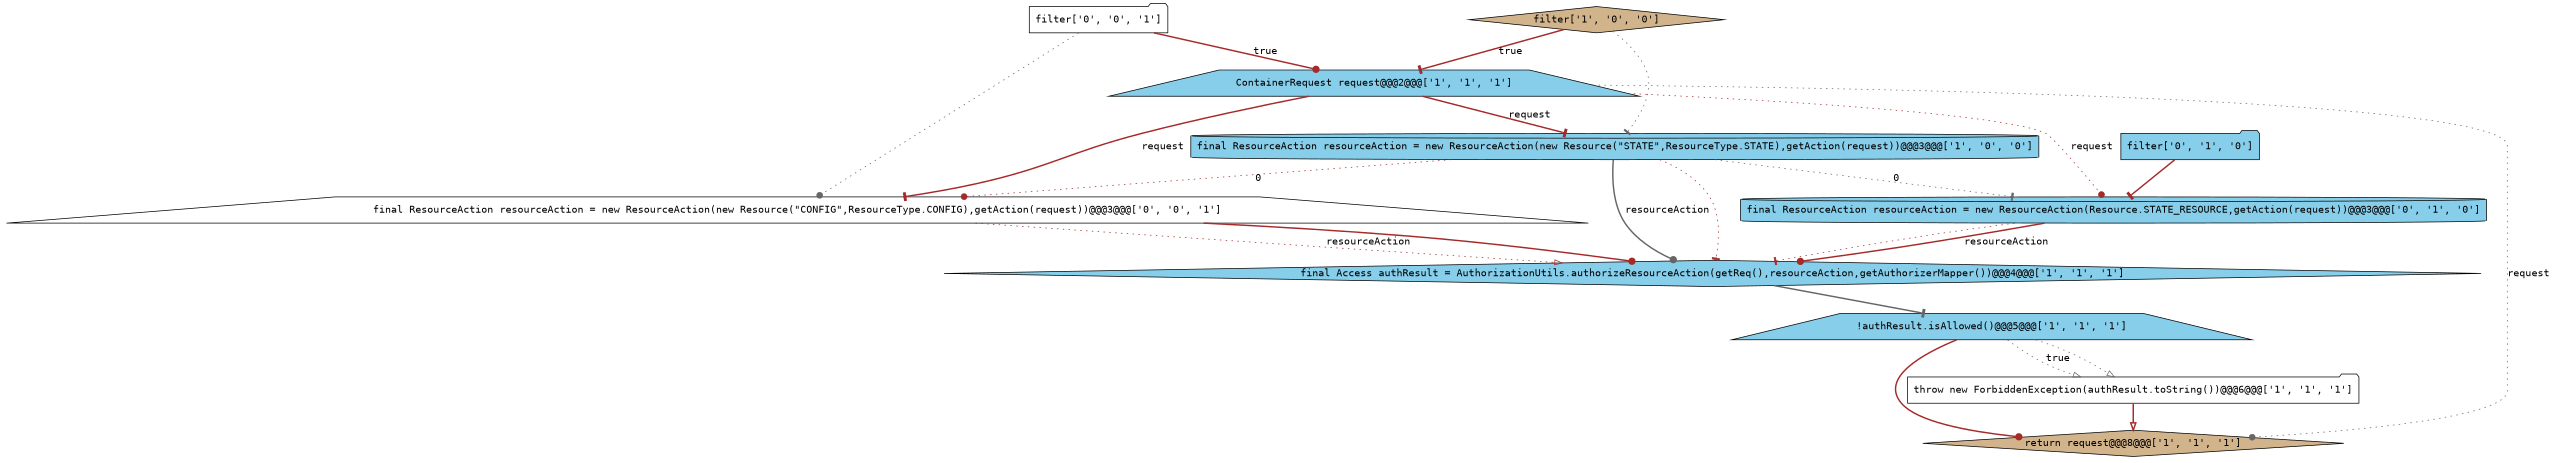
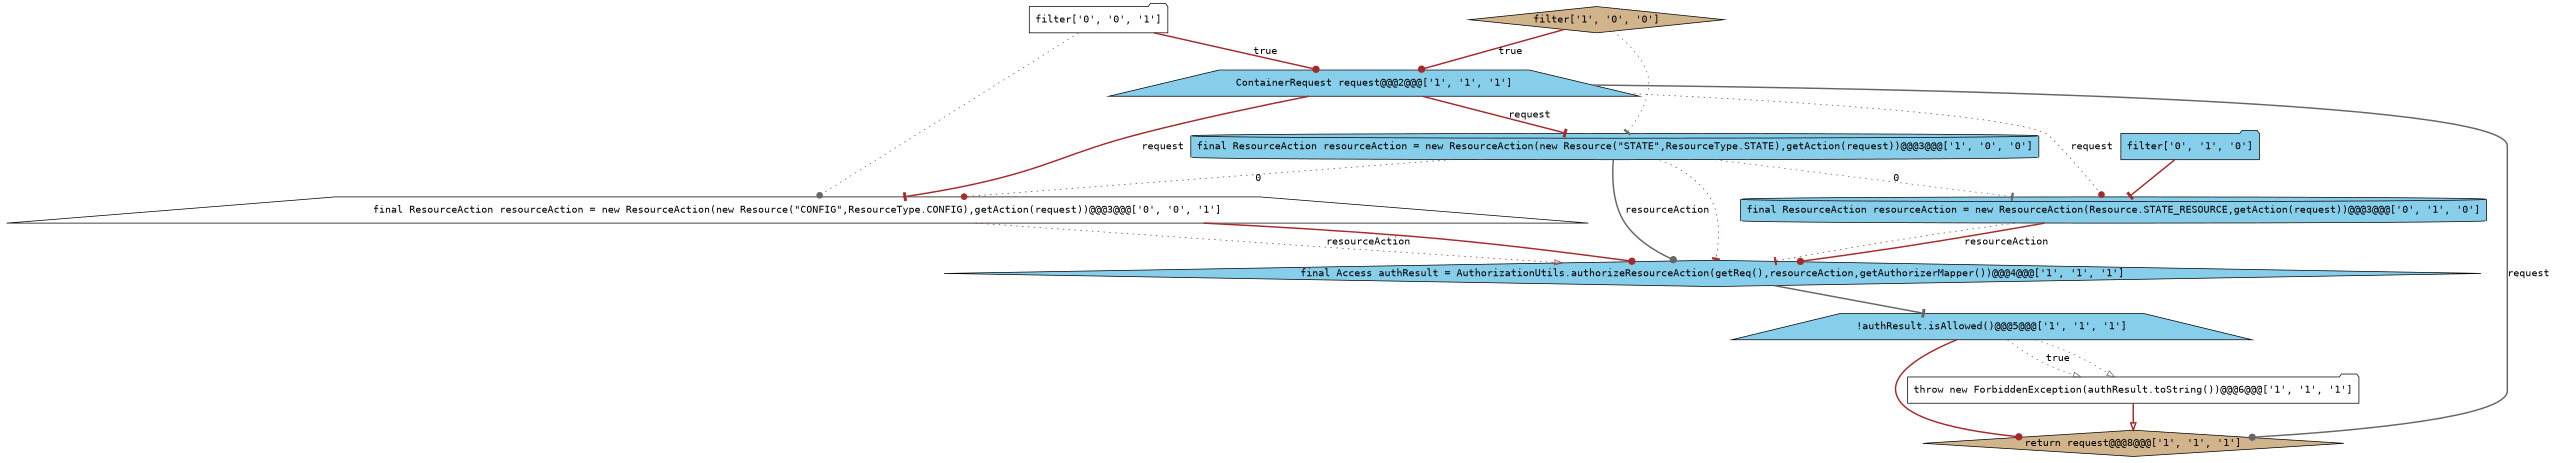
edge "filter['1', '0', '0']" -> "ContainerRequest request@@@2@@@['1', '1', '1']": arrowhead tee -> dot
edge "ContainerRequest request@@@2@@@['1', '1', '1']" -> "return request@@@8@@@['1', '1', '1']": style dotted -> bold
